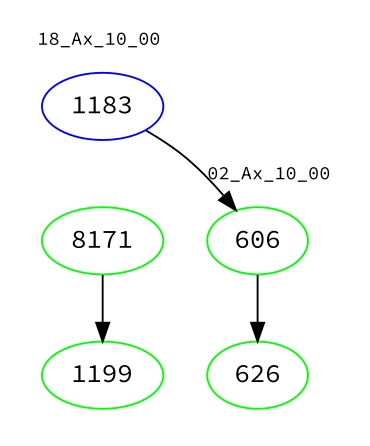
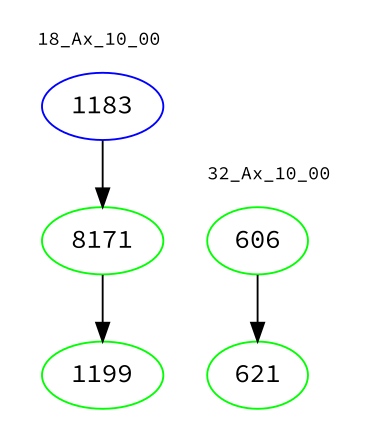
edge "1183" -> "606": now "1183" -> "8171"
cluster "02_Ax_10_00": label "02_Ax_10_00" -> "32_Ax_10_00"
node "626": label "626" -> "621"
